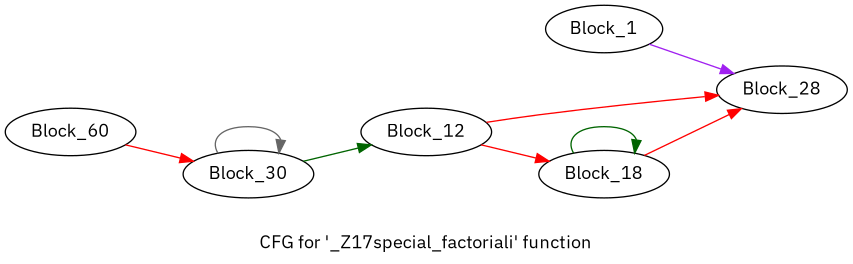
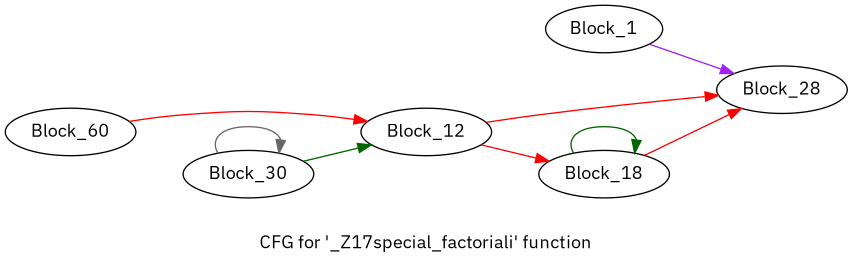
edge "Block_60" -> "Block_30": now "Block_60" -> "Block_12"
